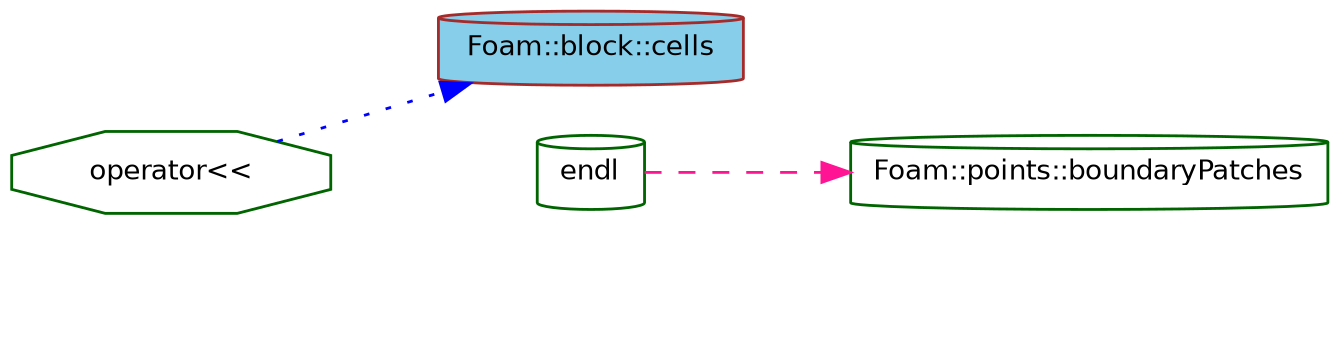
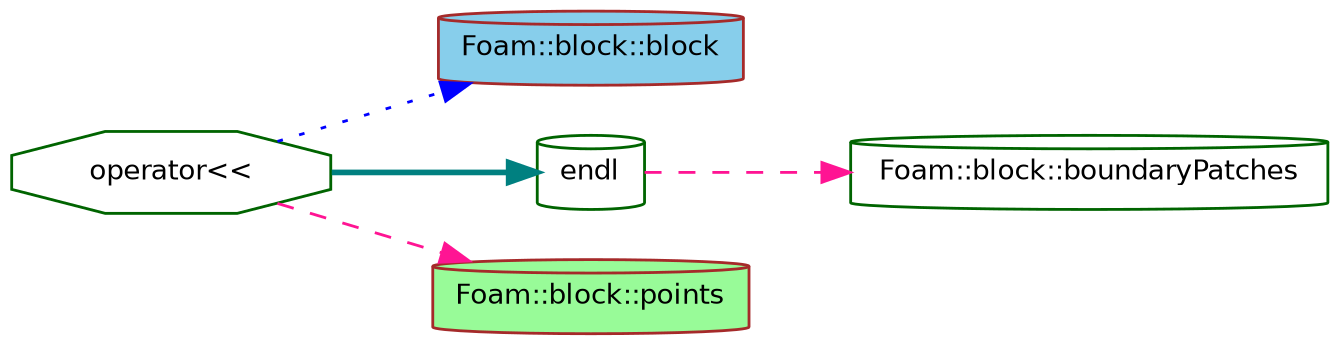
node "Foam::block::cells": label "Foam::block::cells" -> "Foam::block::block"
edge "operator<<" -> "endl": added
node "Foam::points::boundaryPatches": label "Foam::points::boundaryPatches" -> "Foam::block::boundaryPatches"
node "Foam::block::points": added
